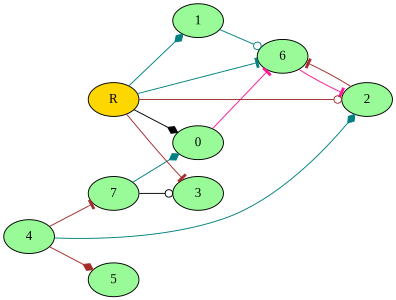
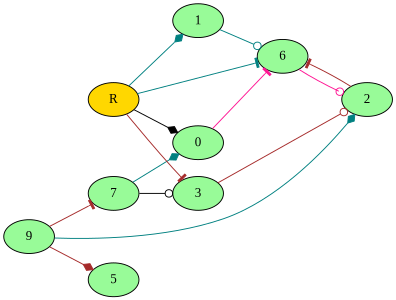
edge "6" -> "2": arrowhead tee -> odot
edge "R" -> "2": now "3" -> "2"
node "4": label "4" -> "9"
